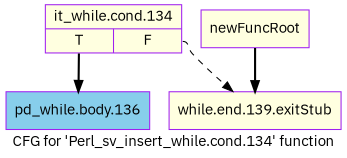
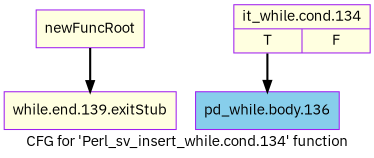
edge "it_while.cond.134" -> "while.end.139.exitStub": removed
